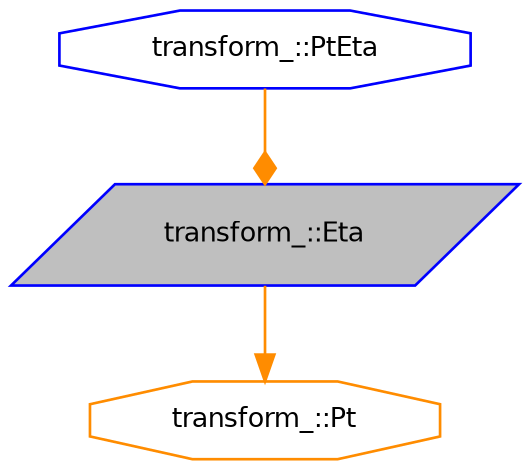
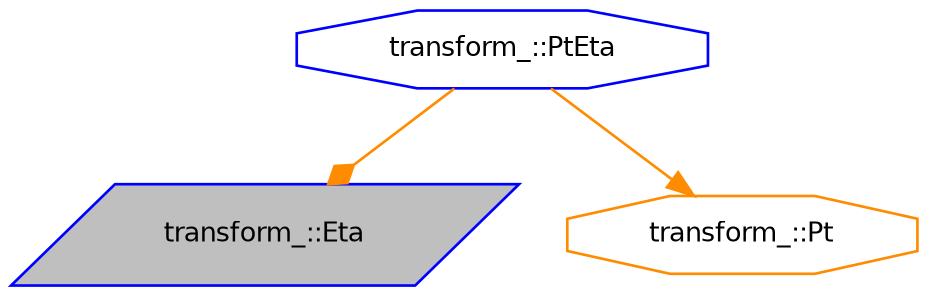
edge "transform_::Eta" -> "transform_::Pt": now "transform_::PtEta" -> "transform_::Pt"
